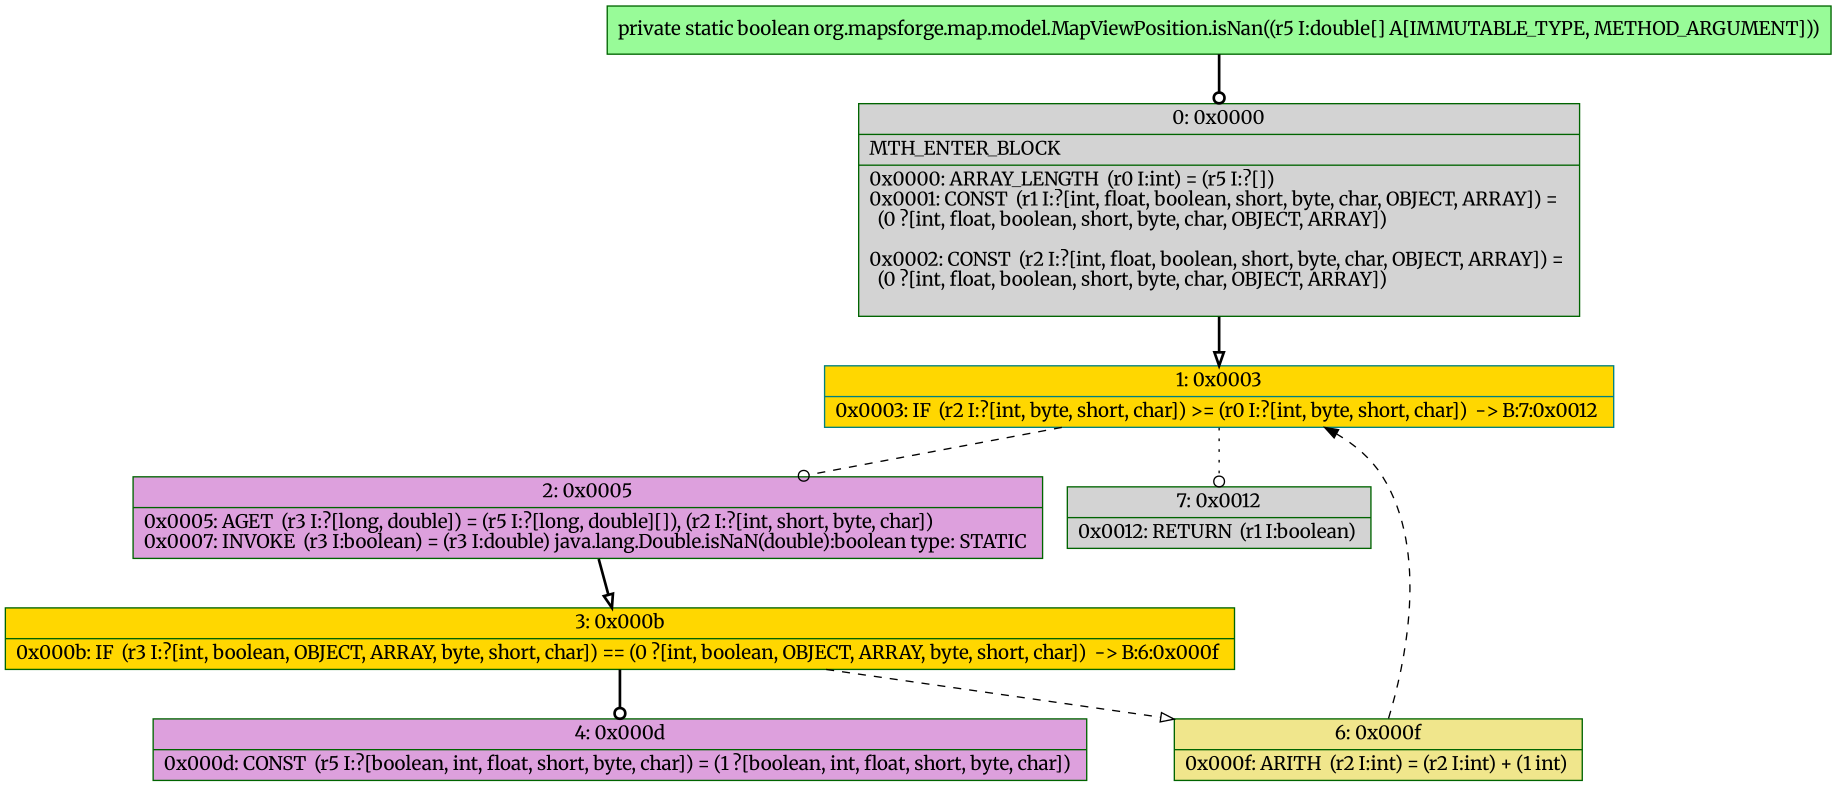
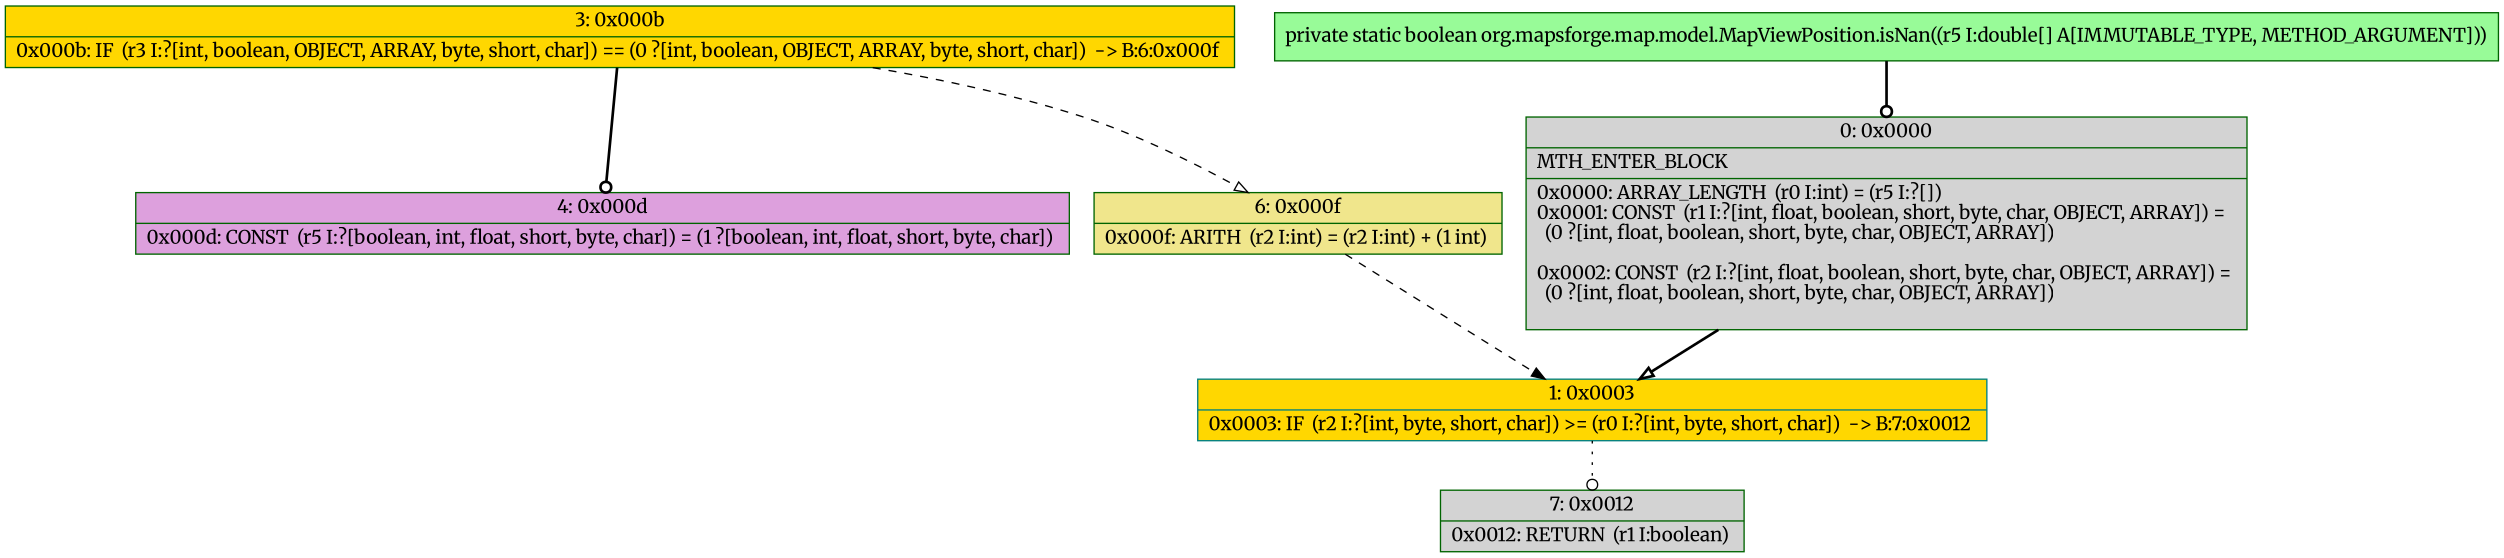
node "2: 0x0005": removed
